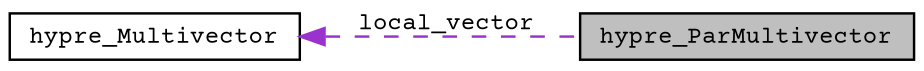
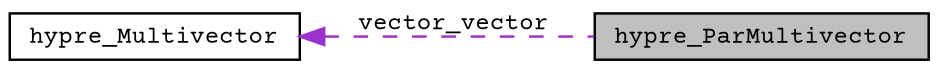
edge "hypre_ParMultivector" -> "hypre_Multivector": label " local_vector" -> " vector_vector"
